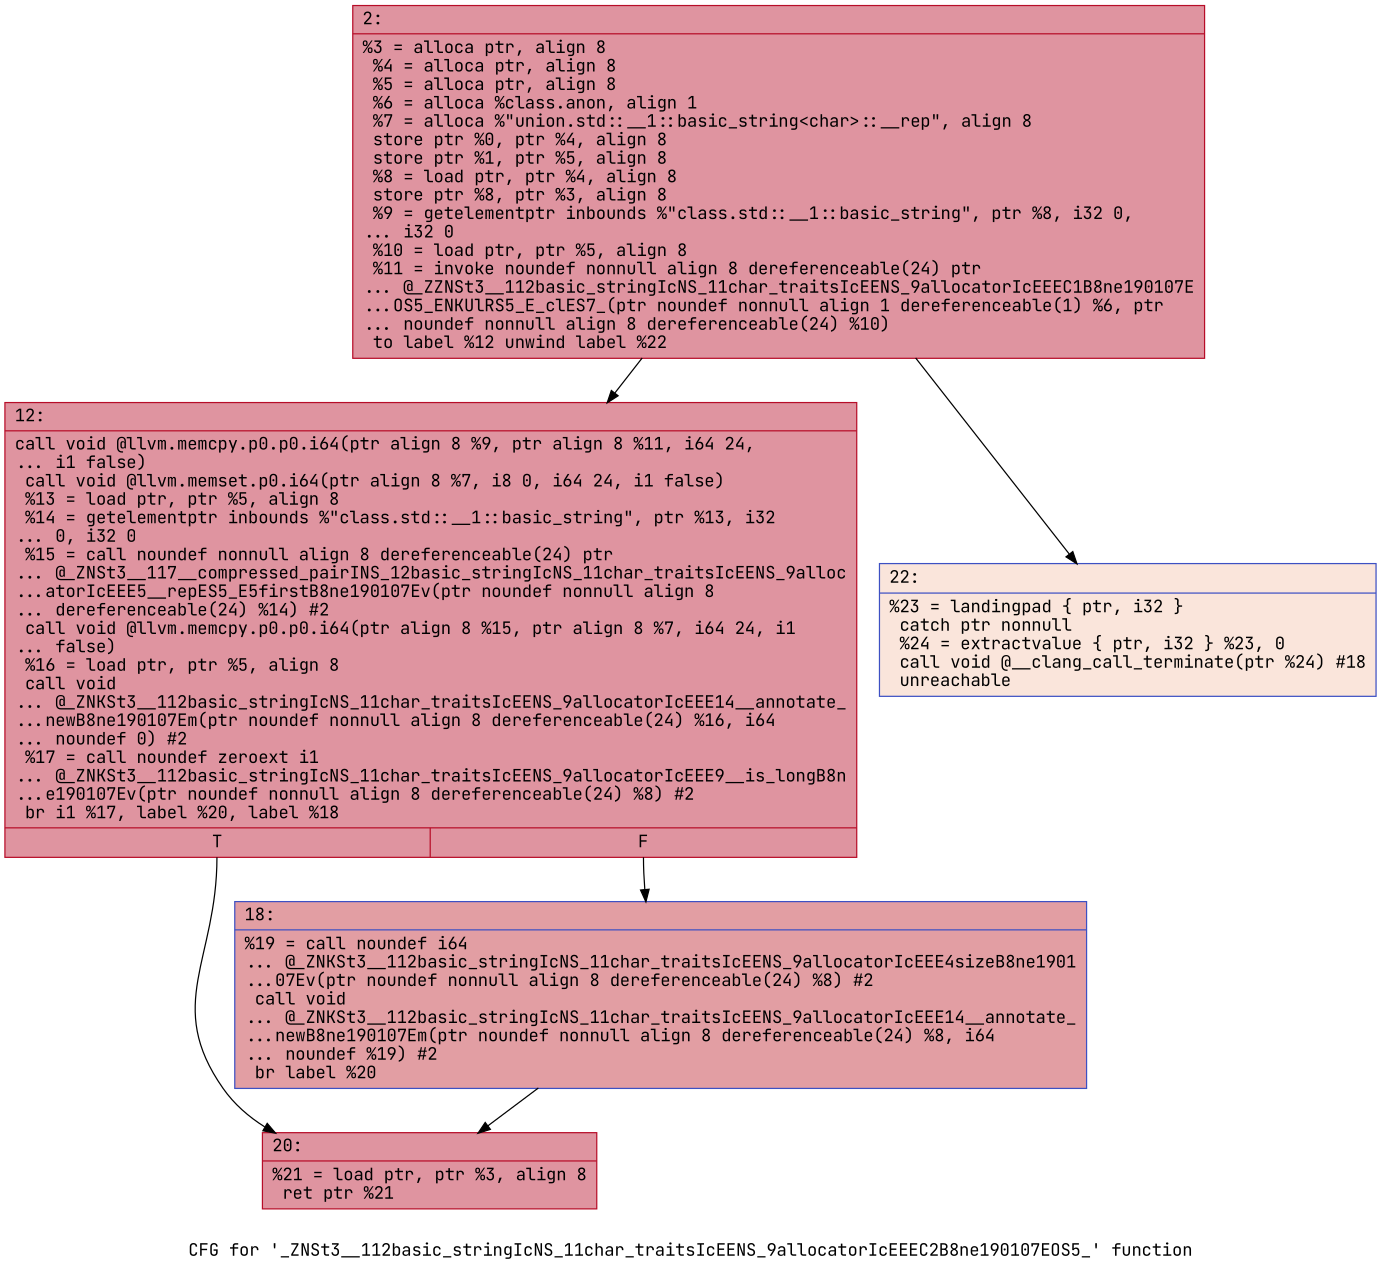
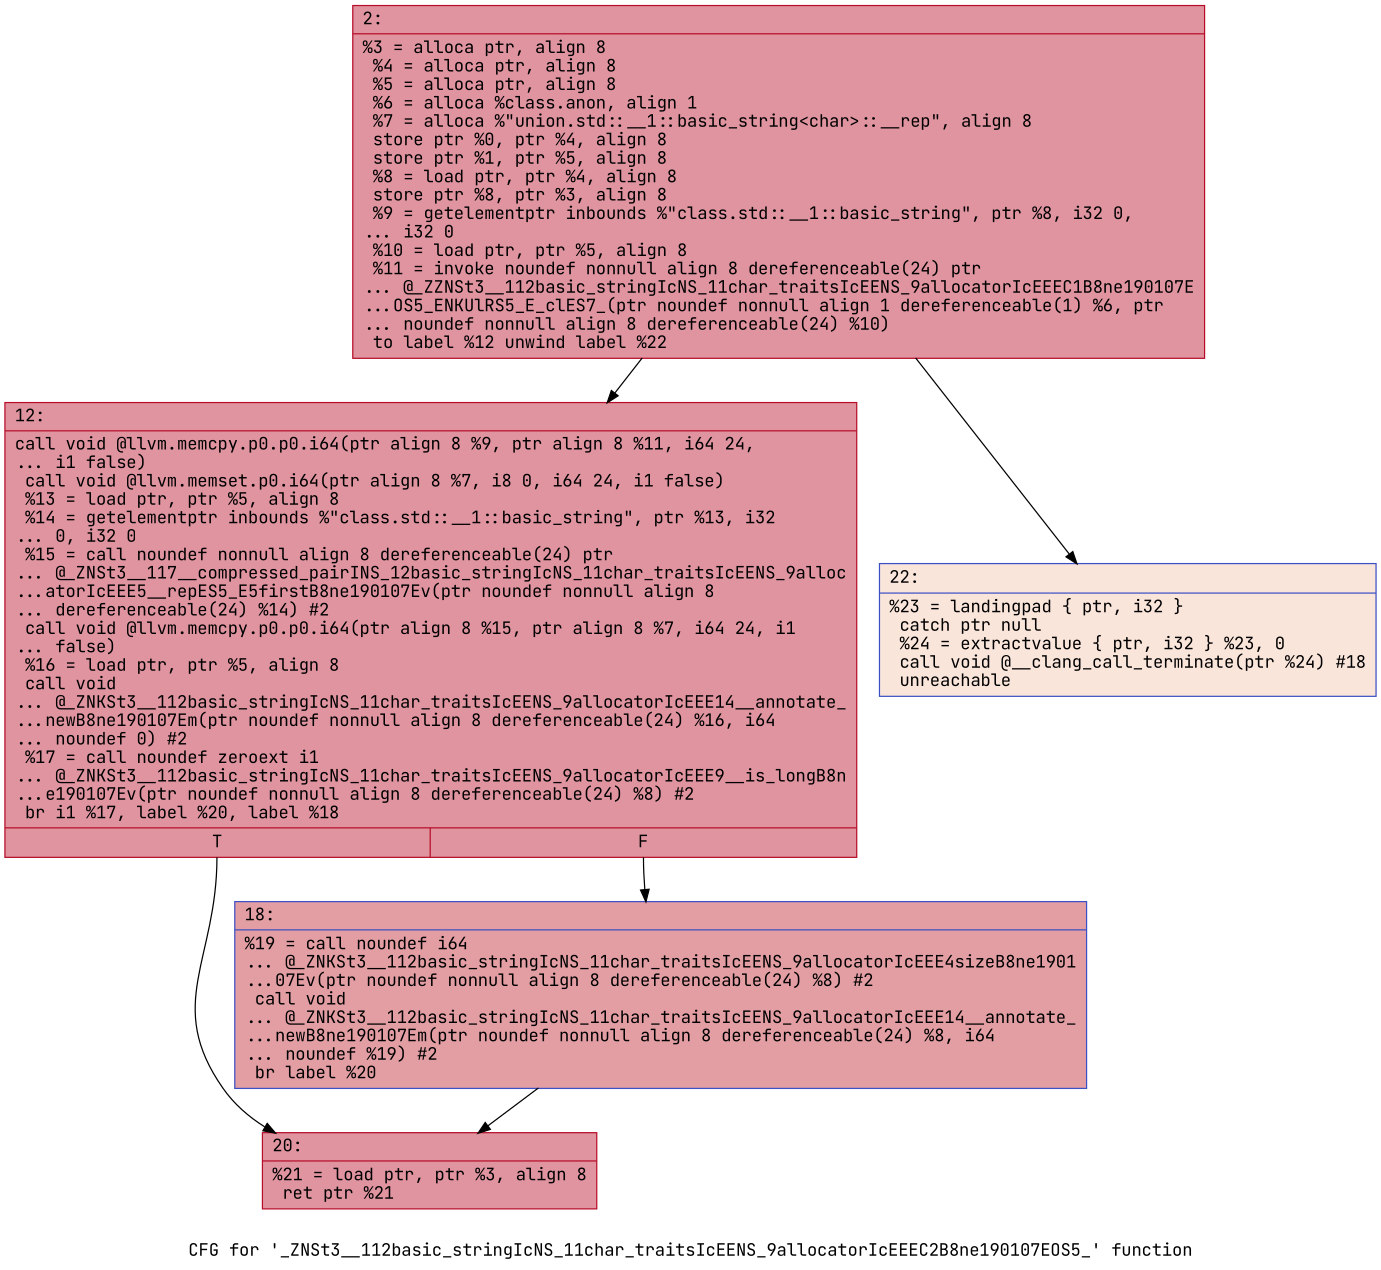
node "22:": text "catch ptr nonnull" -> "catch ptr null"
